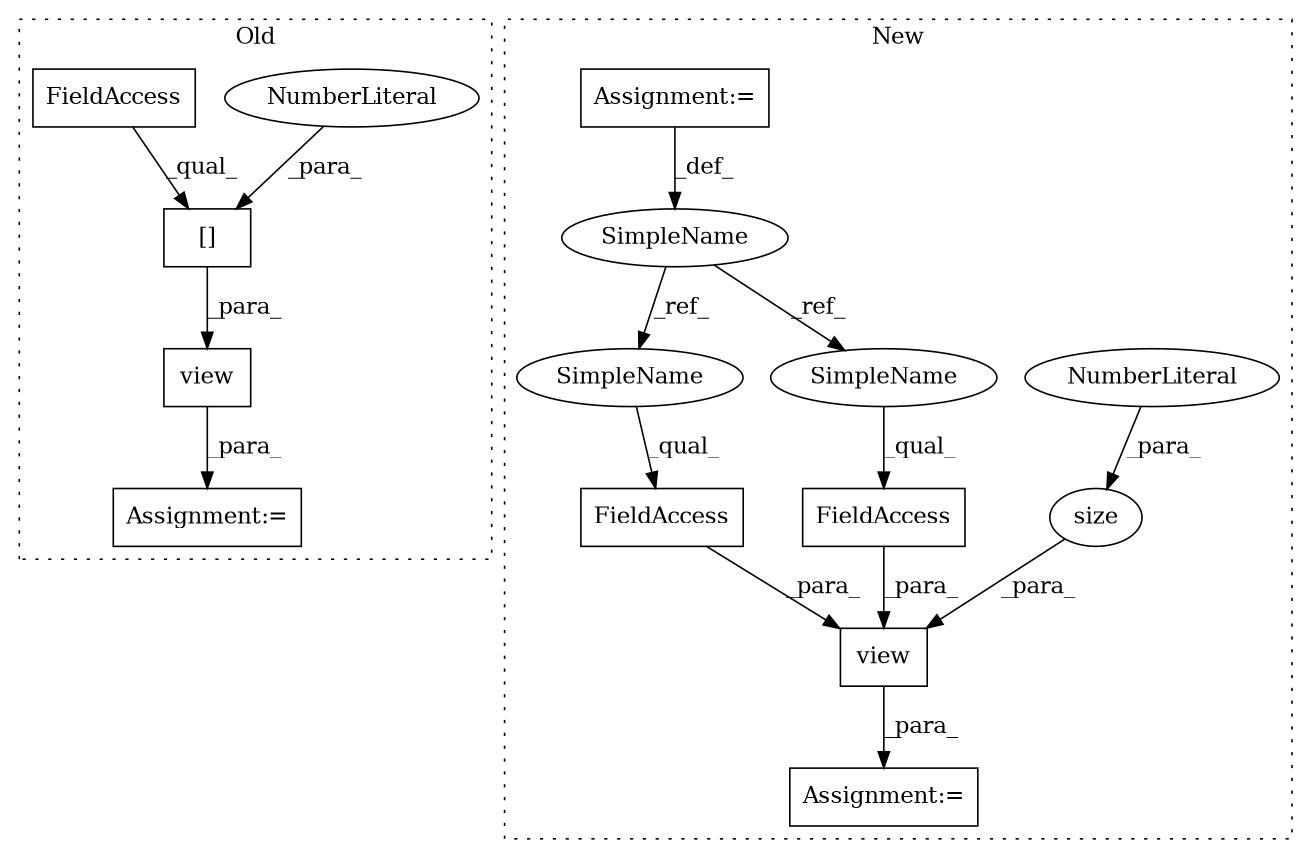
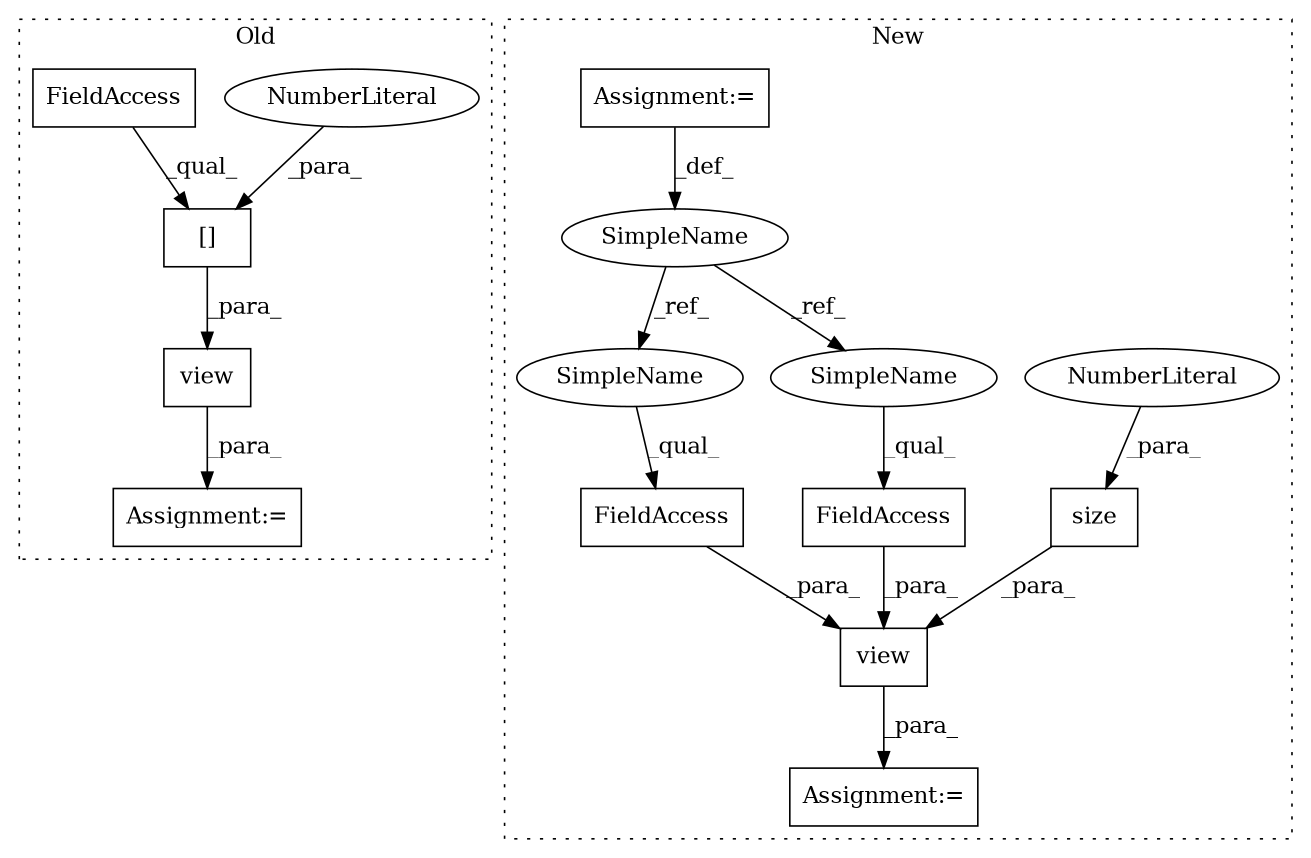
node "size": shape ellipse -> box
